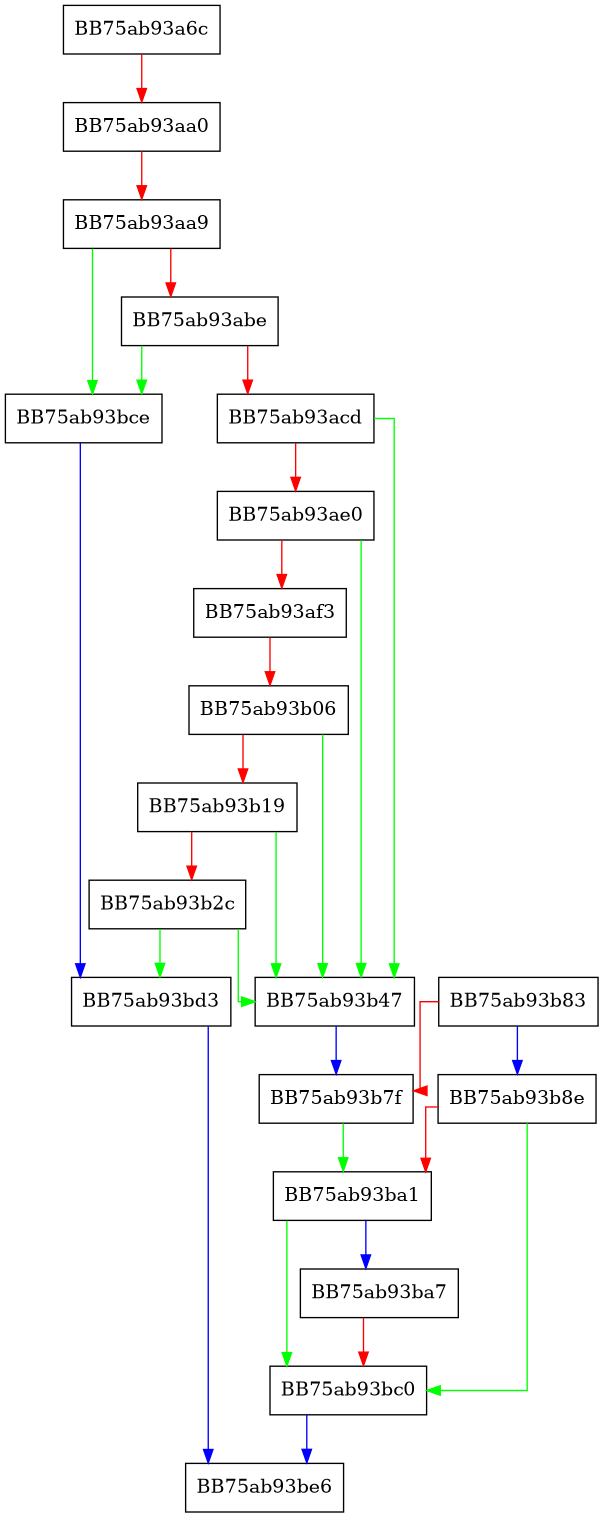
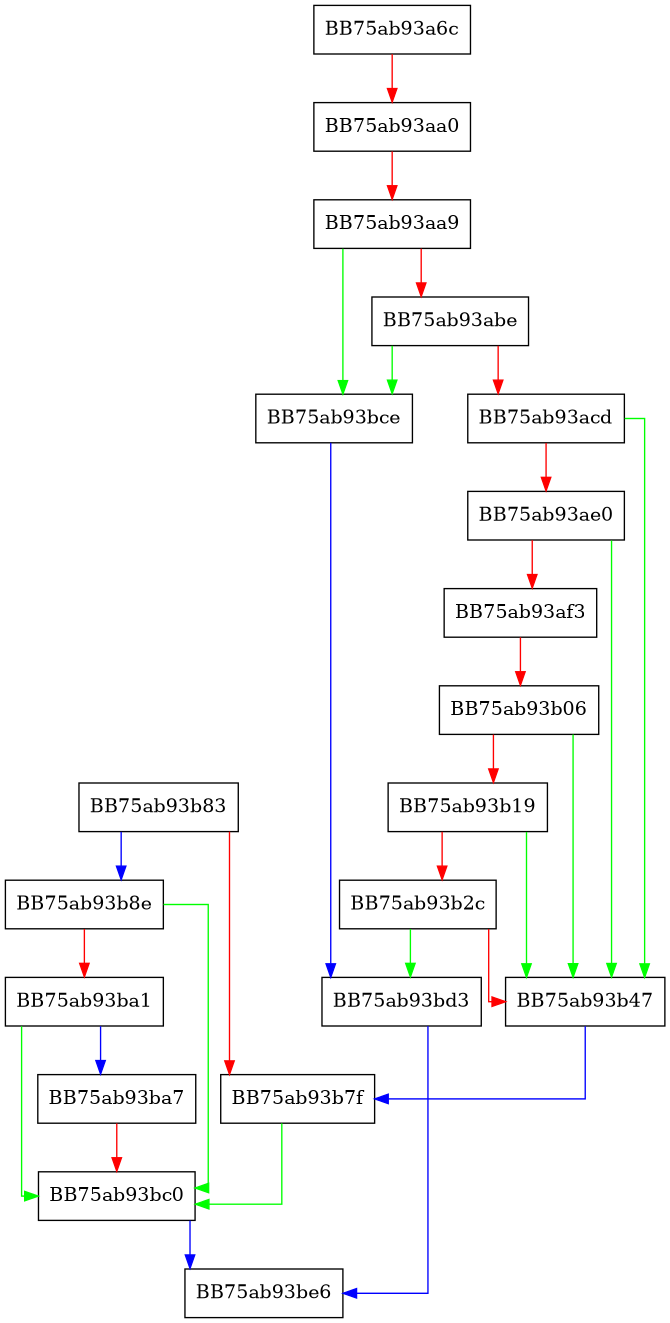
edge "BB75ab93b2c" -> "BB75ab93b47": color green -> red
edge "BB75ab93b7f" -> "BB75ab93ba1": now "BB75ab93b7f" -> "BB75ab93bc0"
